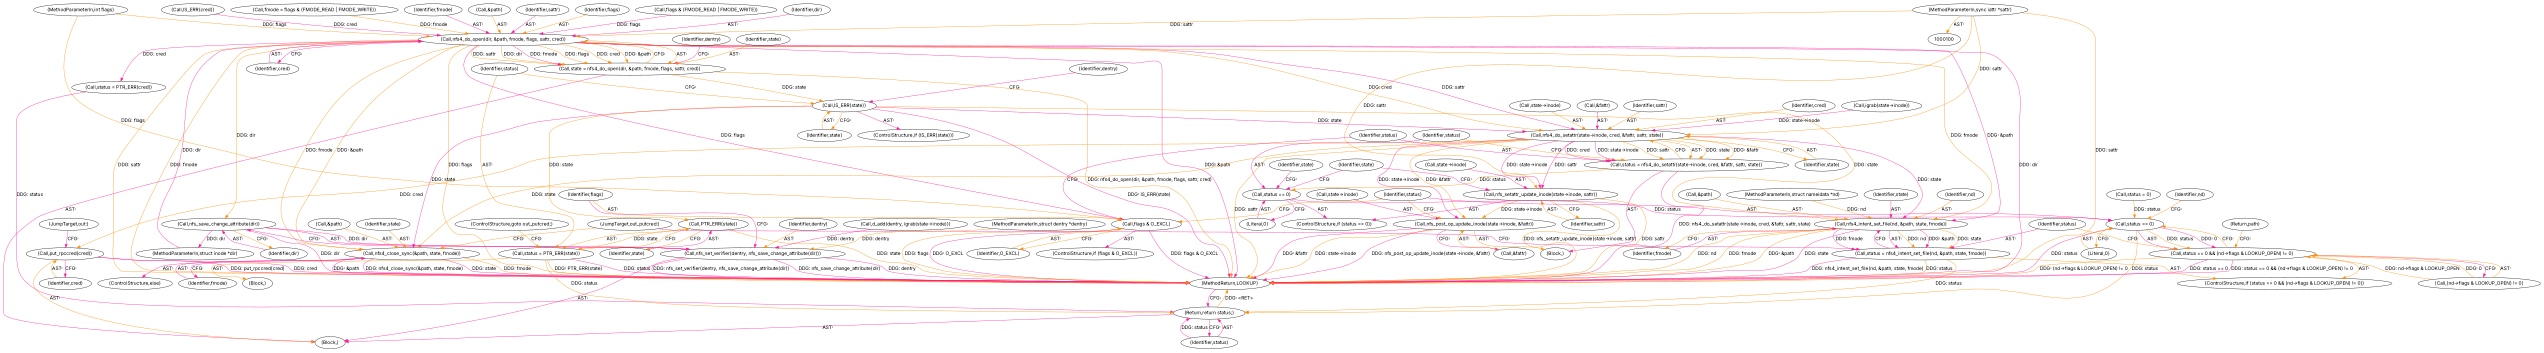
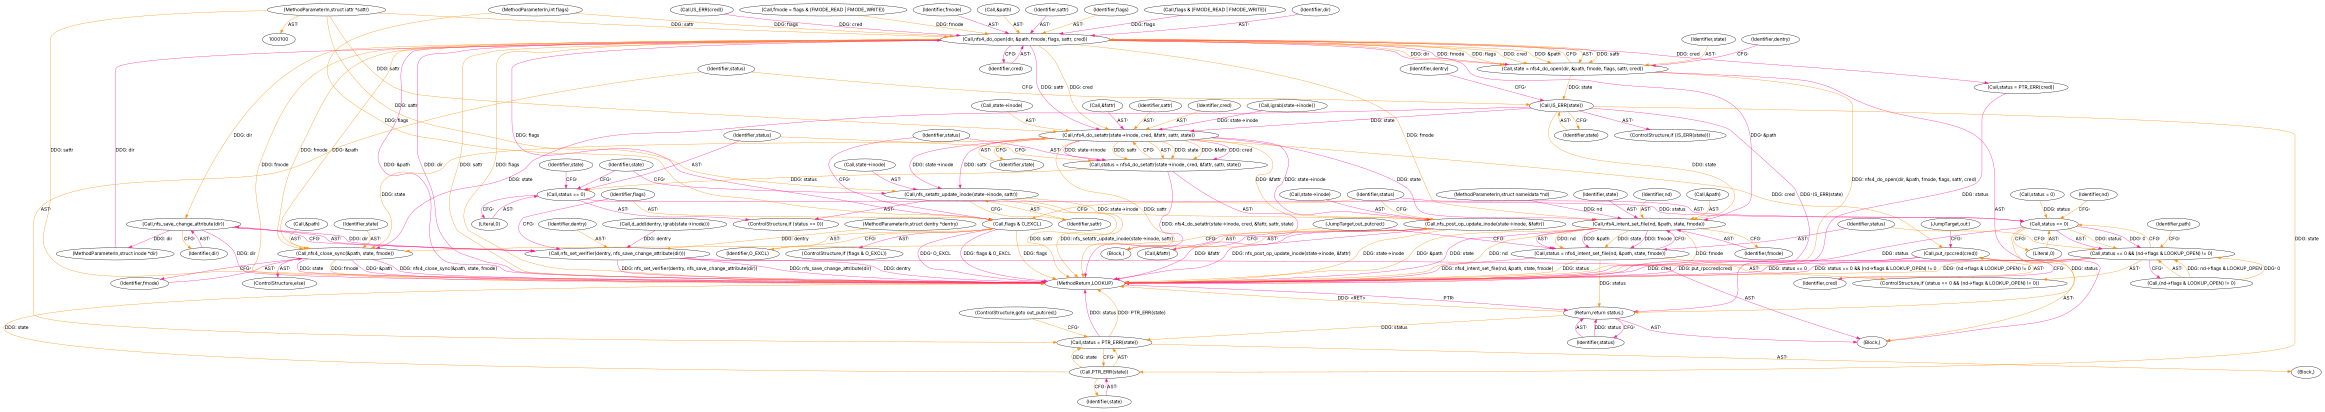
node "(MethodParameterIn,sync iattr *sattr)": label "(MethodParameterIn,sync iattr *sattr)" -> "(MethodParameterIn,struct iattr *sattr)"
edge "(MethodParameterIn,struct nameidata *nd)" -> "(Call,nfs4_intent_set_file(nd, &path, state, fmode))": color darkorange -> deeppink
node "(Return,path)": label "(Return,path)" -> "(Identifier,path)"
edge "(MethodReturn,LOOKUP)" -> "(Return,return status;)": label "CFG: " -> "PTR: "
edge "(Call,status = PTR_ERR(state))" -> "(Return,return status;)": reversed
